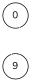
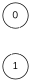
node "9": label "9" -> "1"
